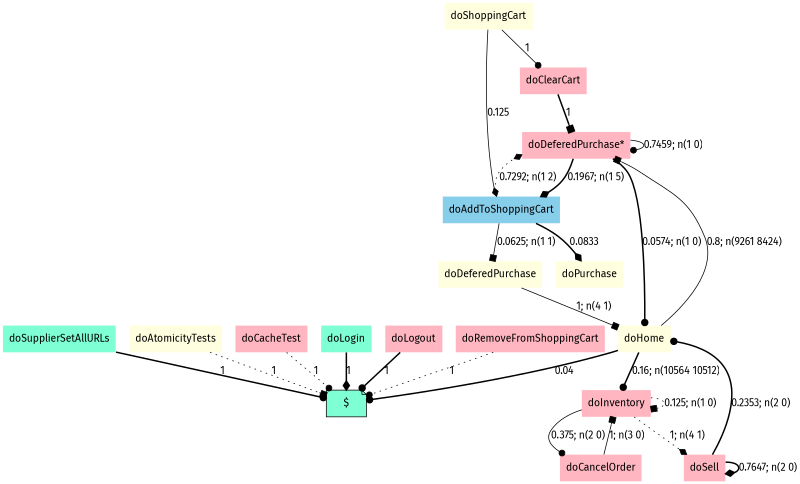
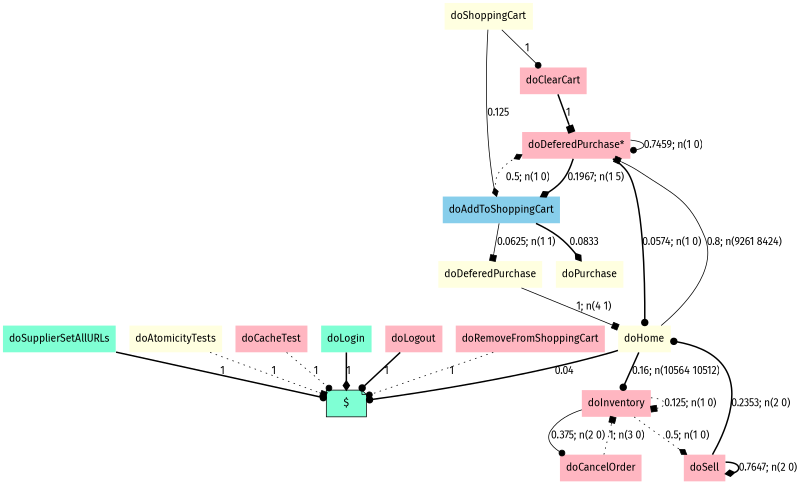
edge "doAddToShoppingCart" -> "doDeferedPurchase*": label "0.7292; n(1 2)" -> "0.5; n(1 0)"
edge "doInventory" -> "doSell": label "1; n(4 1)" -> "0.5; n(1 0)"
edge "doCancelOrder" -> "doInventory": style solid -> dotted
